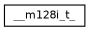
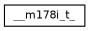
node "__m128i_t_": label "__m128i_t_" -> "__m178i_t_"
